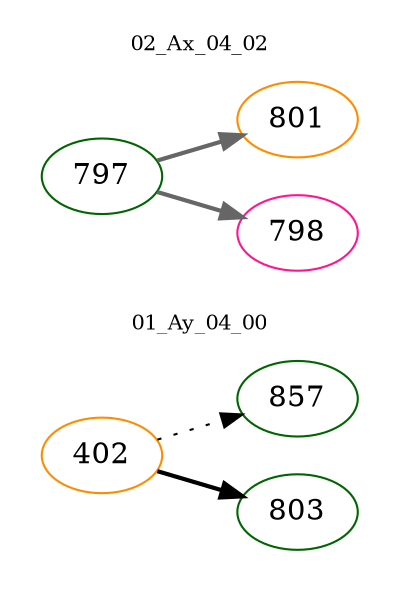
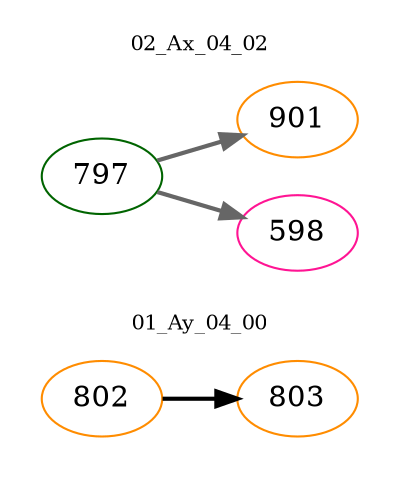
node "801": label "801" -> "901"
node "798": label "798" -> "598"
node "857": removed
node "402": label "402" -> "802"
node "803": color darkgreen -> darkorange
